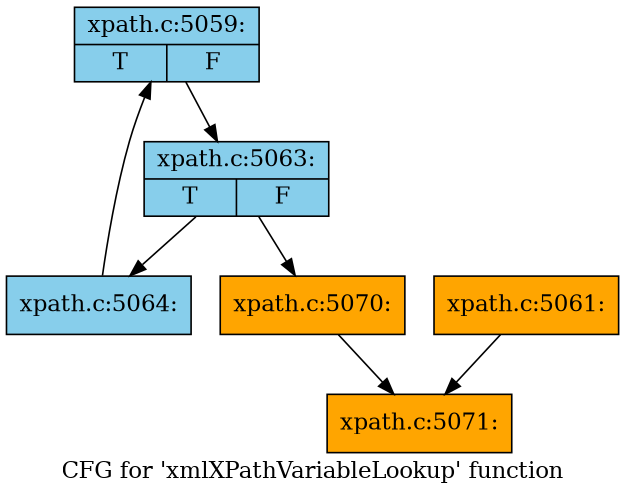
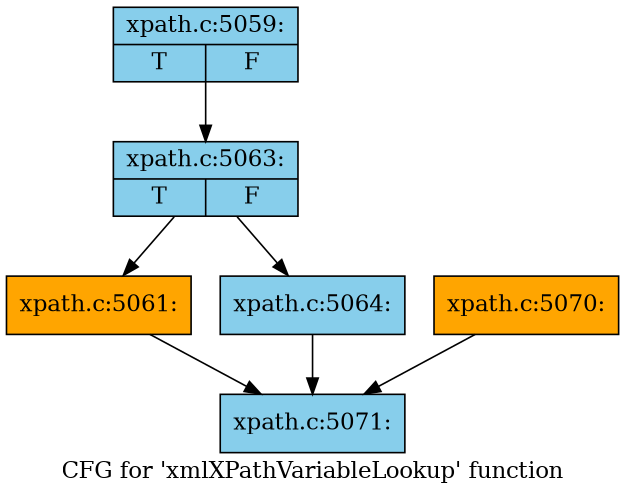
edge "xpath.c:5064:" -> "xpath.c:5059:": now "xpath.c:5064:" -> "xpath.c:5071:"
edge "xpath.c:5063:" -> "xpath.c:5070:": now "xpath.c:5063:" -> "xpath.c:5061:"
node "xpath.c:5071:": fillcolor orange -> skyblue
